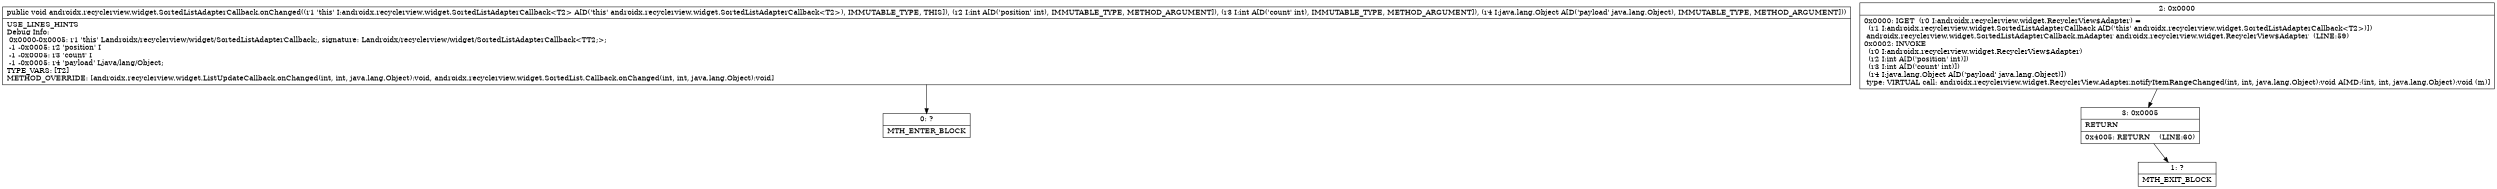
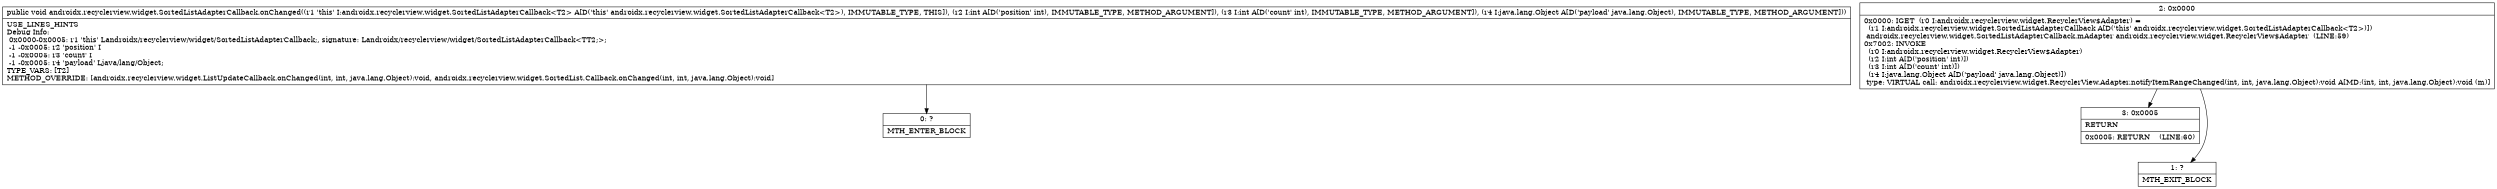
node "2: 0x0000": text "0x0002: INVOKE" -> "0x7002: INVOKE"
node "3: 0x0005": text "0x4005: RETURN    (LINE:60)" -> "0x0005: RETURN    (LINE:60)"
edge "3: 0x0005" -> "1: ?": now "2: 0x0000" -> "1: ?"
